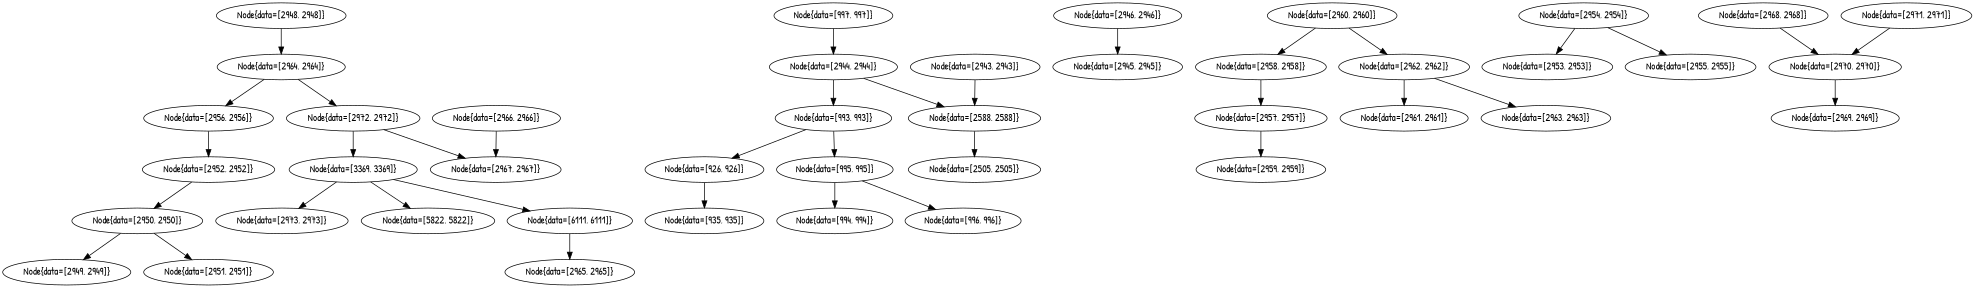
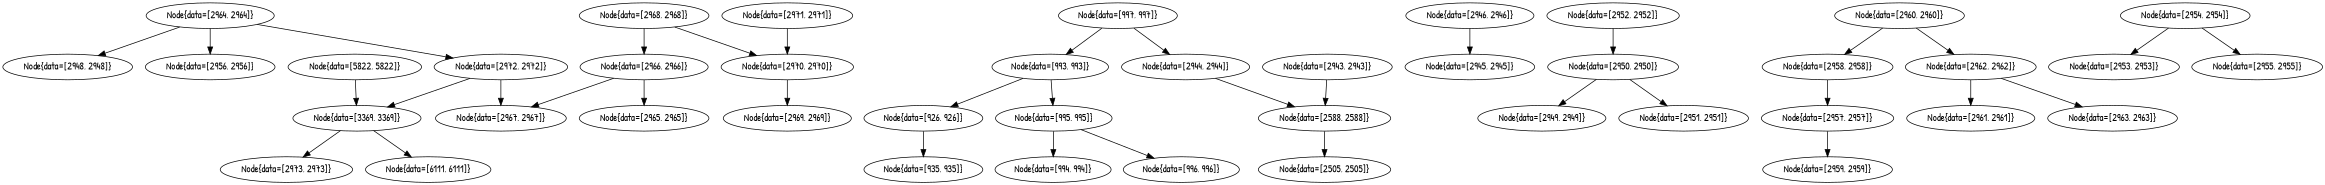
edge "Node{data=[2948, 2948]}" -> "Node{data=[2964, 2964]}": reversed
edge "Node{data=[2968, 2968]}" -> "Node{data=[2966, 2966]}": added
edge "Node{data=[2944, 2944]}" -> "Node{data=[993, 993]}": now "Node{data=[997, 997]}" -> "Node{data=[993, 993]}"
edge "Node{data=[2956, 2956]}" -> "Node{data=[2952, 2952]}": removed
edge "Node{data=[3369, 3369]}" -> "Node{data=[5822, 5822]}": reversed
edge "Node{data=[6111, 6111]}" -> "Node{data=[2965, 2965]}": now "Node{data=[2966, 2966]}" -> "Node{data=[2965, 2965]}"
